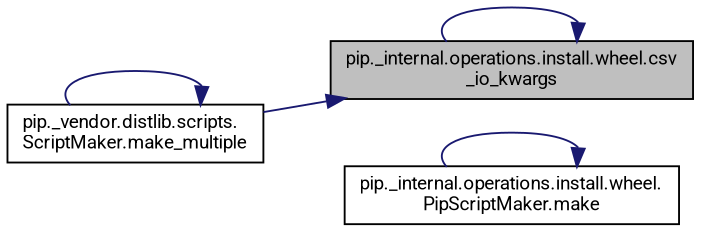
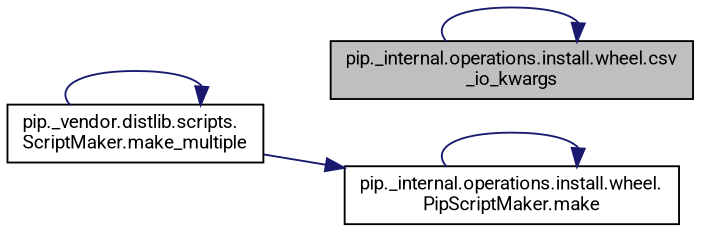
edge "pip._vendor.distlib.scripts. ScriptMaker.make_multiple" -> "pip._internal.operations.install.wheel.csv _io_kwargs": now "pip._vendor.distlib.scripts. ScriptMaker.make_multiple" -> "pip._internal.operations.install.wheel. PipScriptMaker.make"
